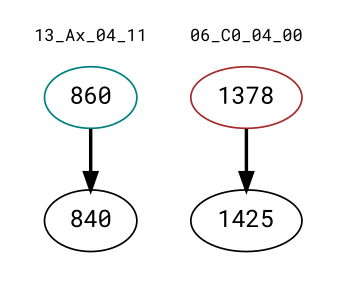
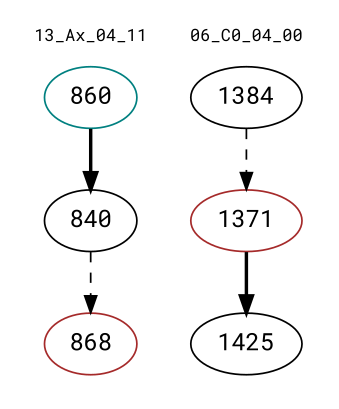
node "1384": added
node "1378": label "1378" -> "1371"
node "868": added
